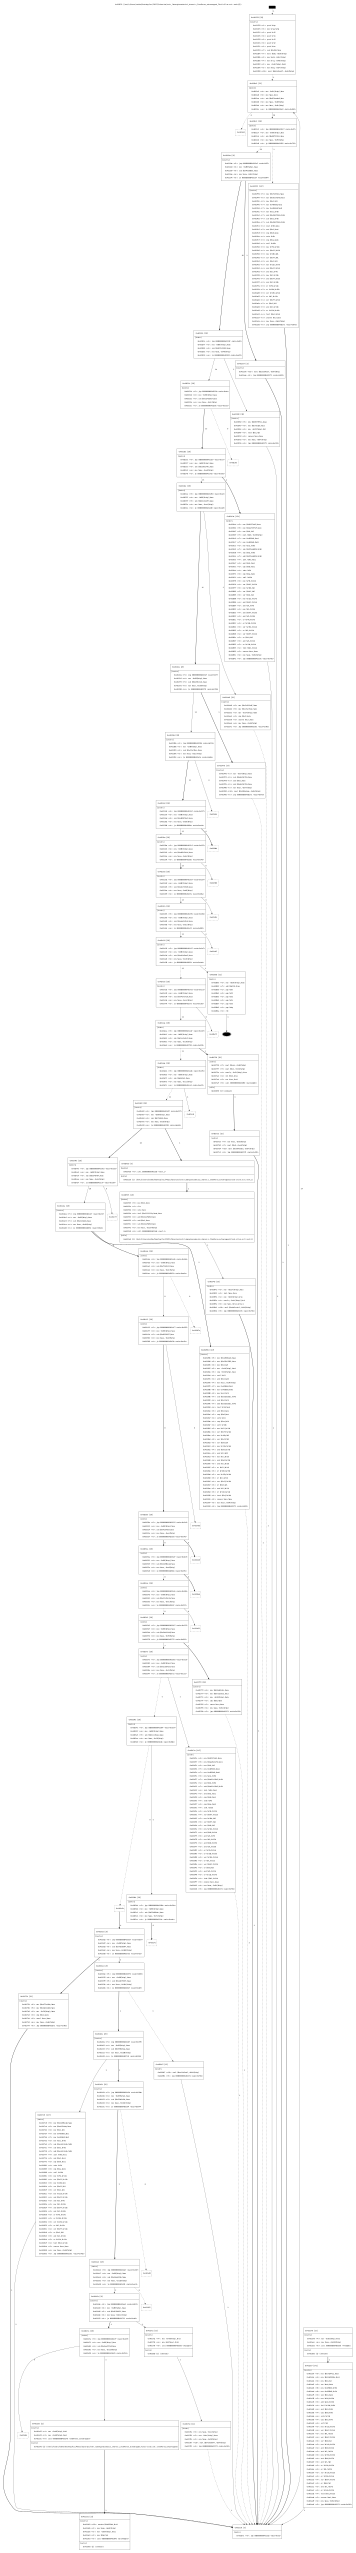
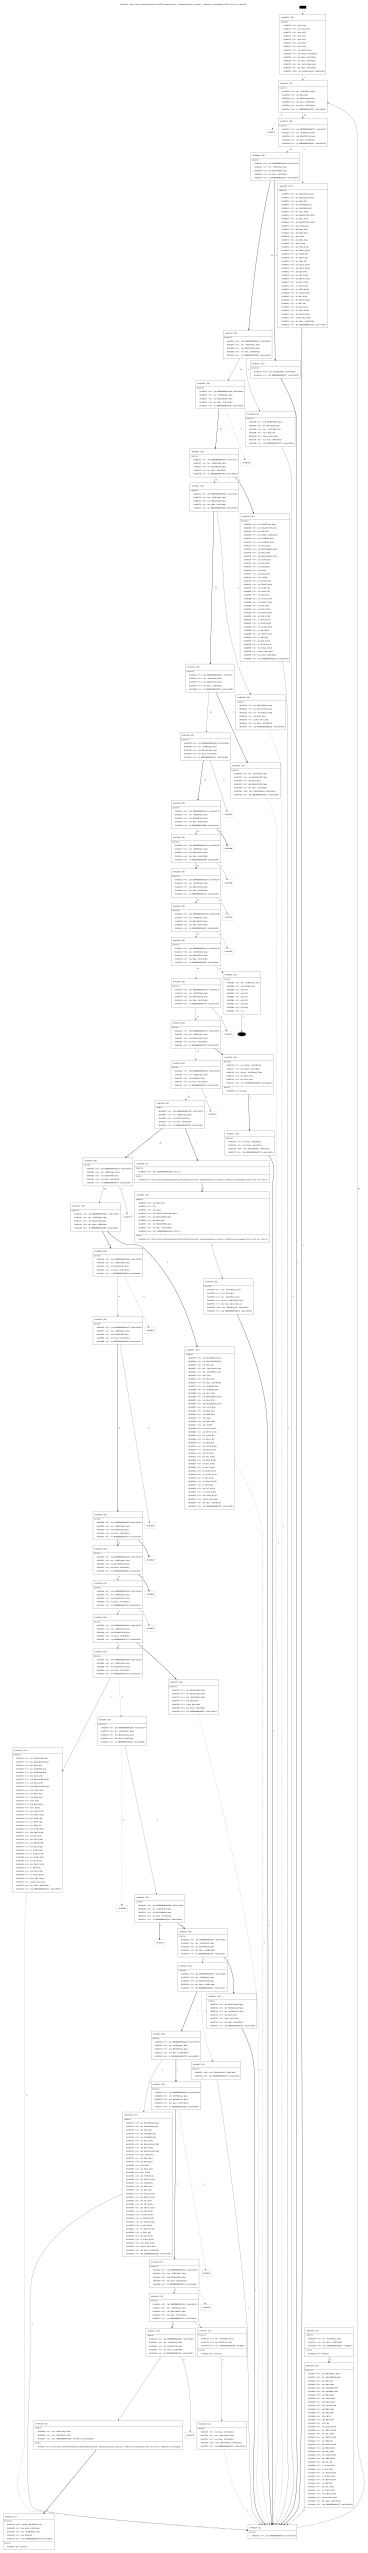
edge "0x401b2b" -> "0x4015d2 [28]": now "0x4015b6 [28]" -> "0x4015d2 [28]"
